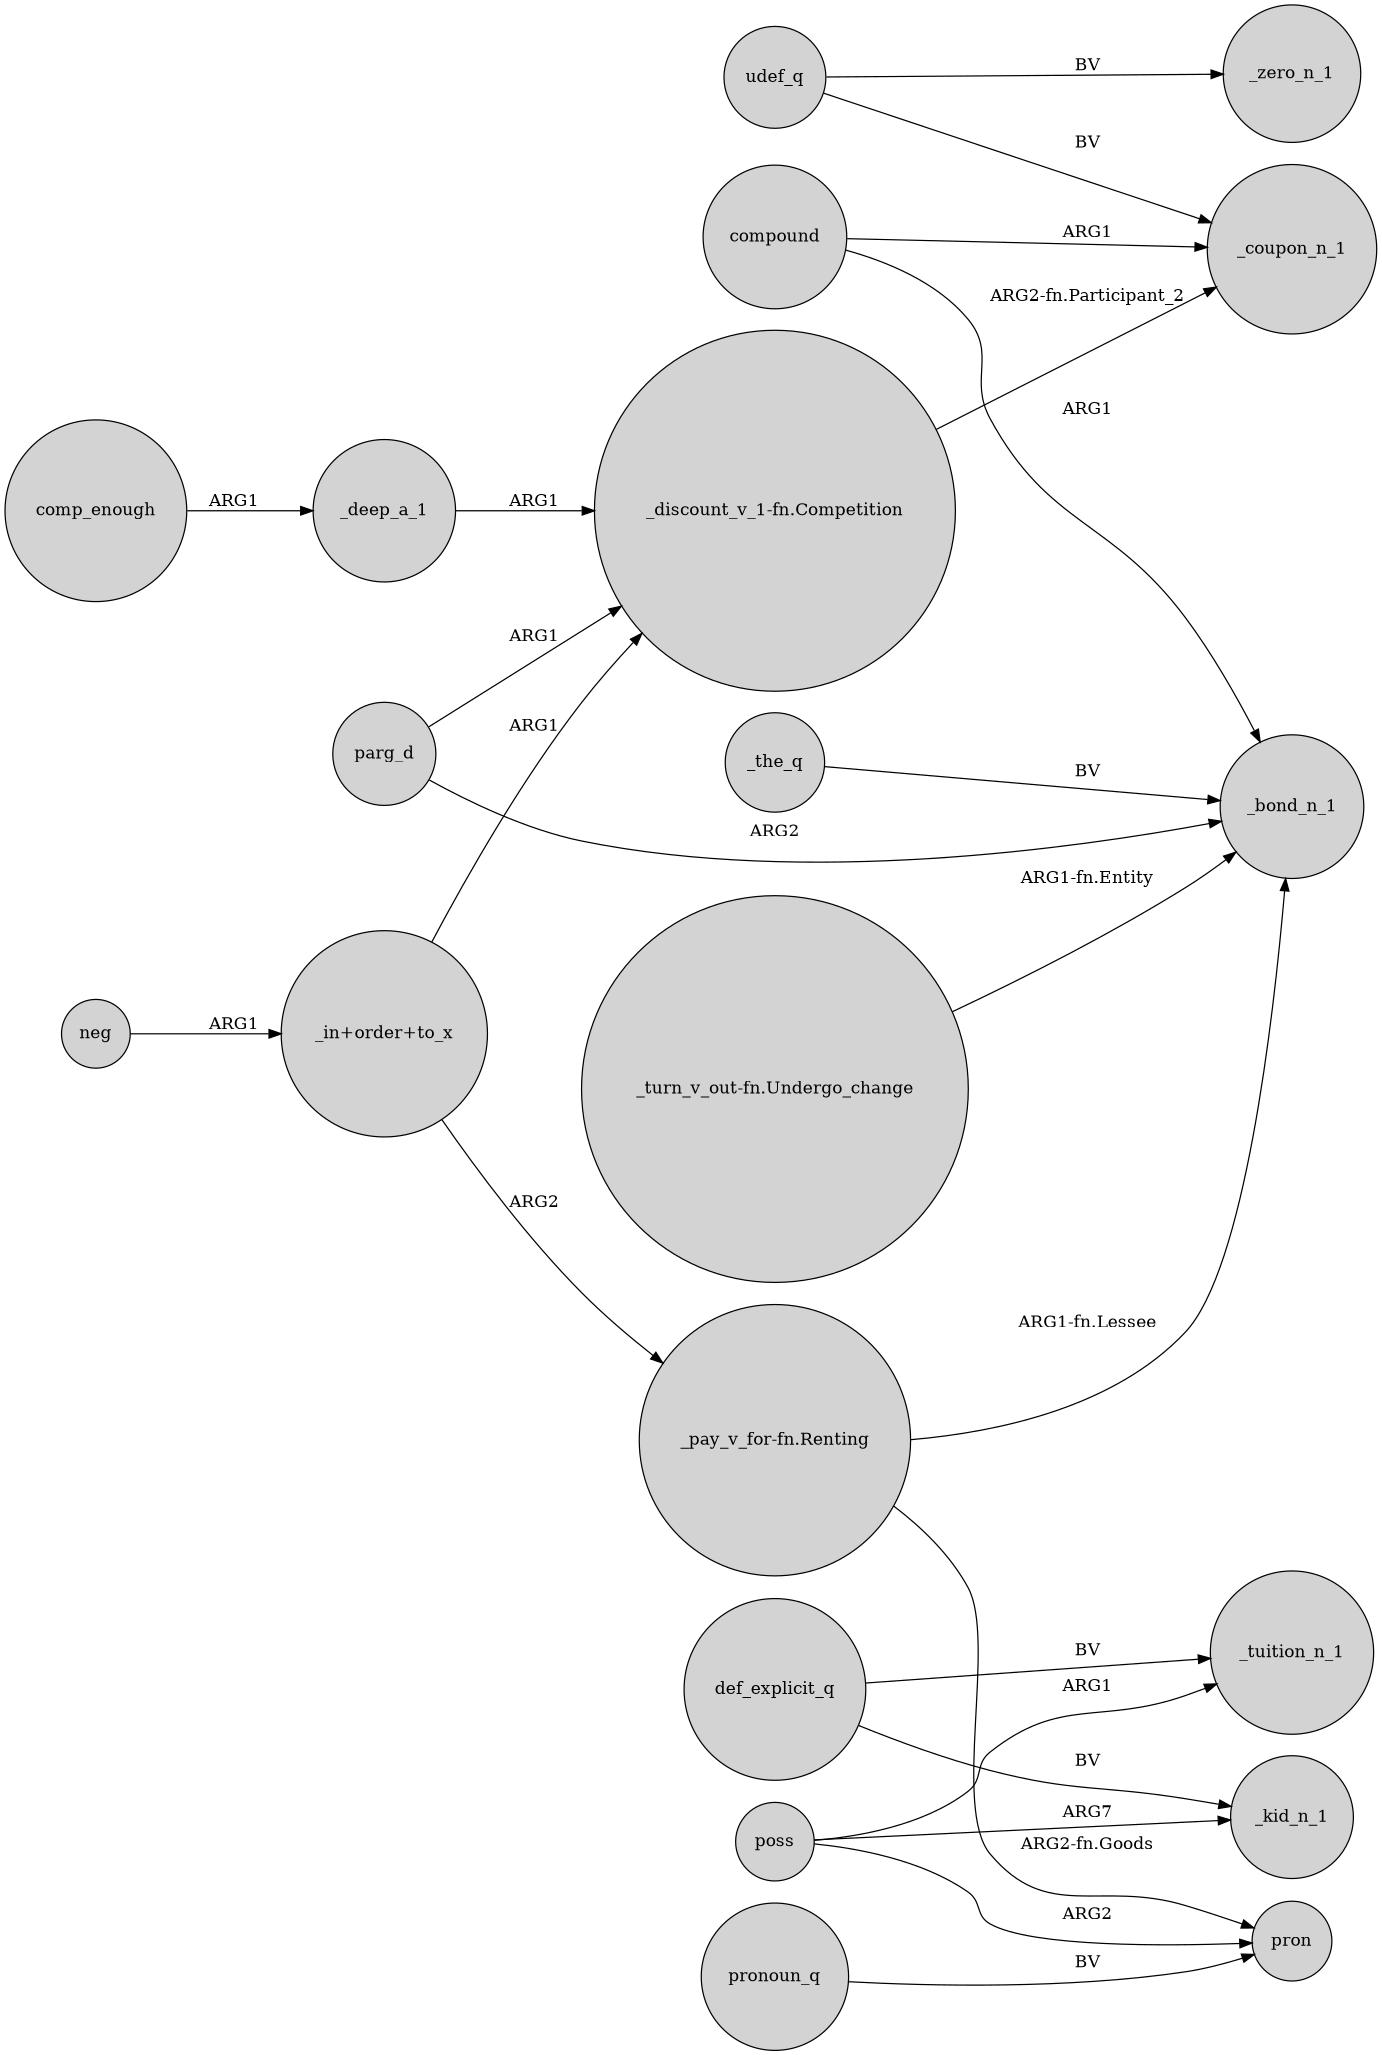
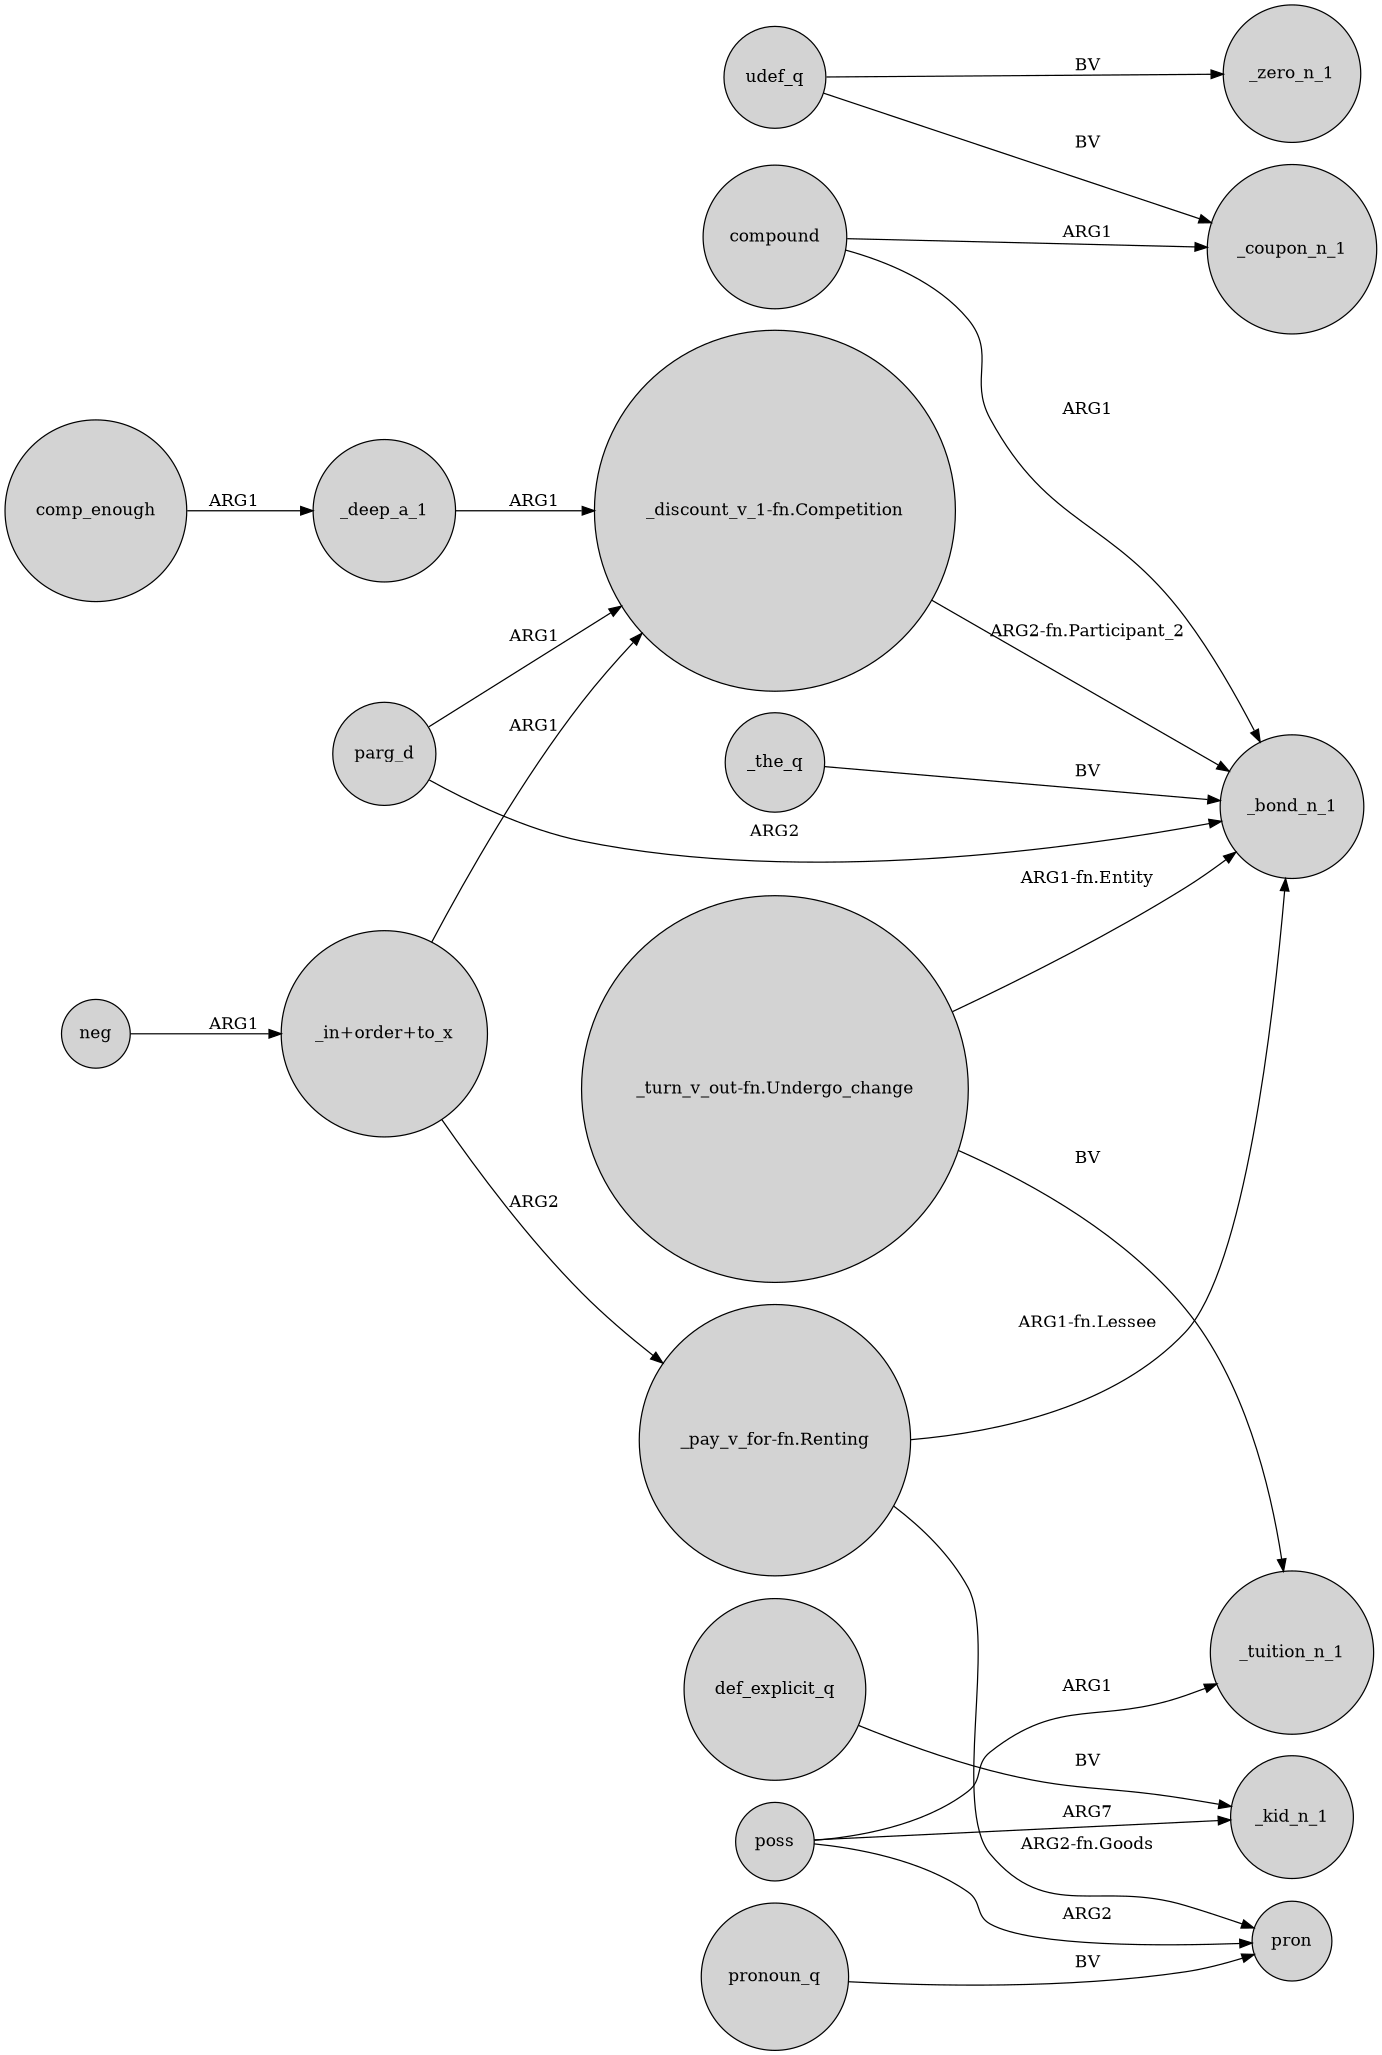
edge "_discount_v_1-fn.Competition" -> "_coupon_n_1": now "_discount_v_1-fn.Competition" -> "_bond_n_1"
edge "def_explicit_q" -> "_tuition_n_1": now "_turn_v_out-fn.Undergo_change" -> "_tuition_n_1"
